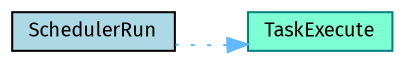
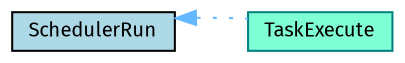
edge "SchedulerRun" -> "TaskExecute": reversed
